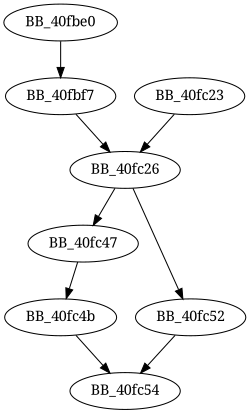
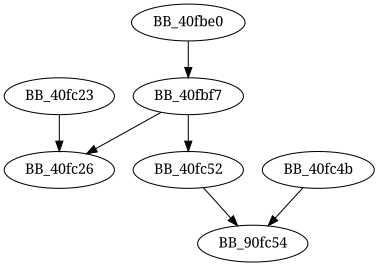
edge "BB_40fc26" -> "BB_40fc52": now "BB_40fbf7" -> "BB_40fc52"
node "BB_40fc47": removed
node "BB_40fc54": label "BB_40fc54" -> "BB_90fc54"
